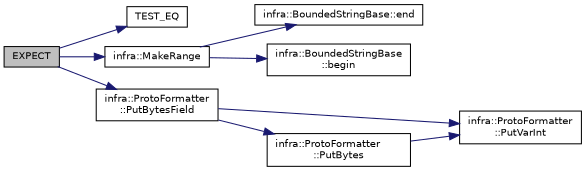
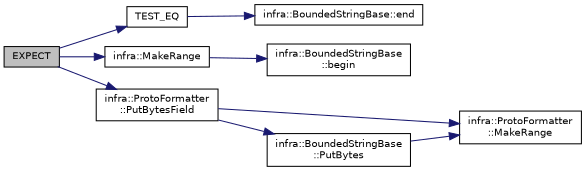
edge "infra::MakeRange" -> "infra::BoundedStringBase::end": now "TEST_EQ" -> "infra::BoundedStringBase::end"
node "infra::ProtoFormatter ::PutVarInt": label "infra::ProtoFormatter ::PutVarInt" -> "infra::ProtoFormatter ::MakeRange"
node "infra::ProtoFormatter ::PutBytes": label "infra::ProtoFormatter ::PutBytes" -> "infra::BoundedStringBase ::PutBytes"
